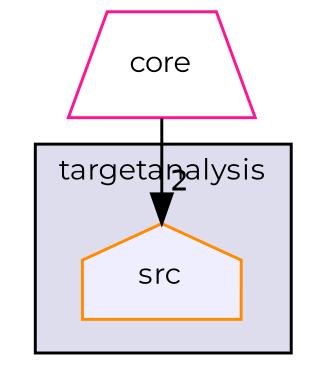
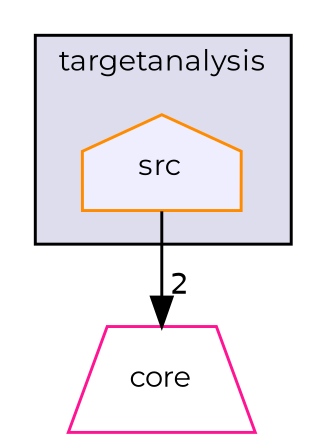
edge "core" -> "src": reversed
